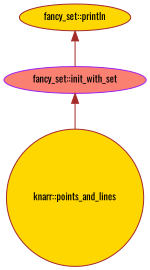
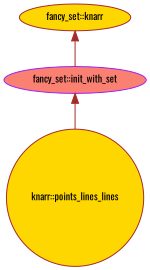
node "fancy_set::println": label "fancy_set::println" -> "fancy_set::knarr"
node "knarr::points_and_lines": label "knarr::points_and_lines" -> "knarr::points_lines_lines"
